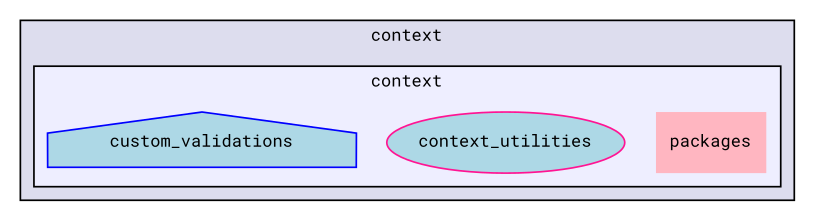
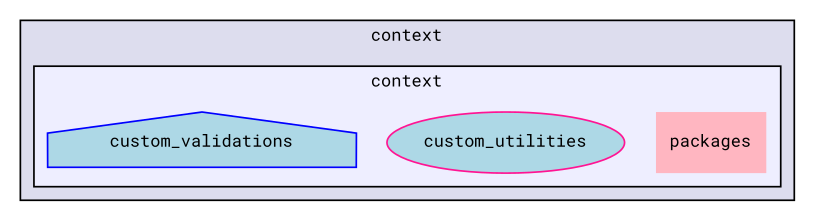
node "context_utilities": label "context_utilities" -> "custom_utilities"
